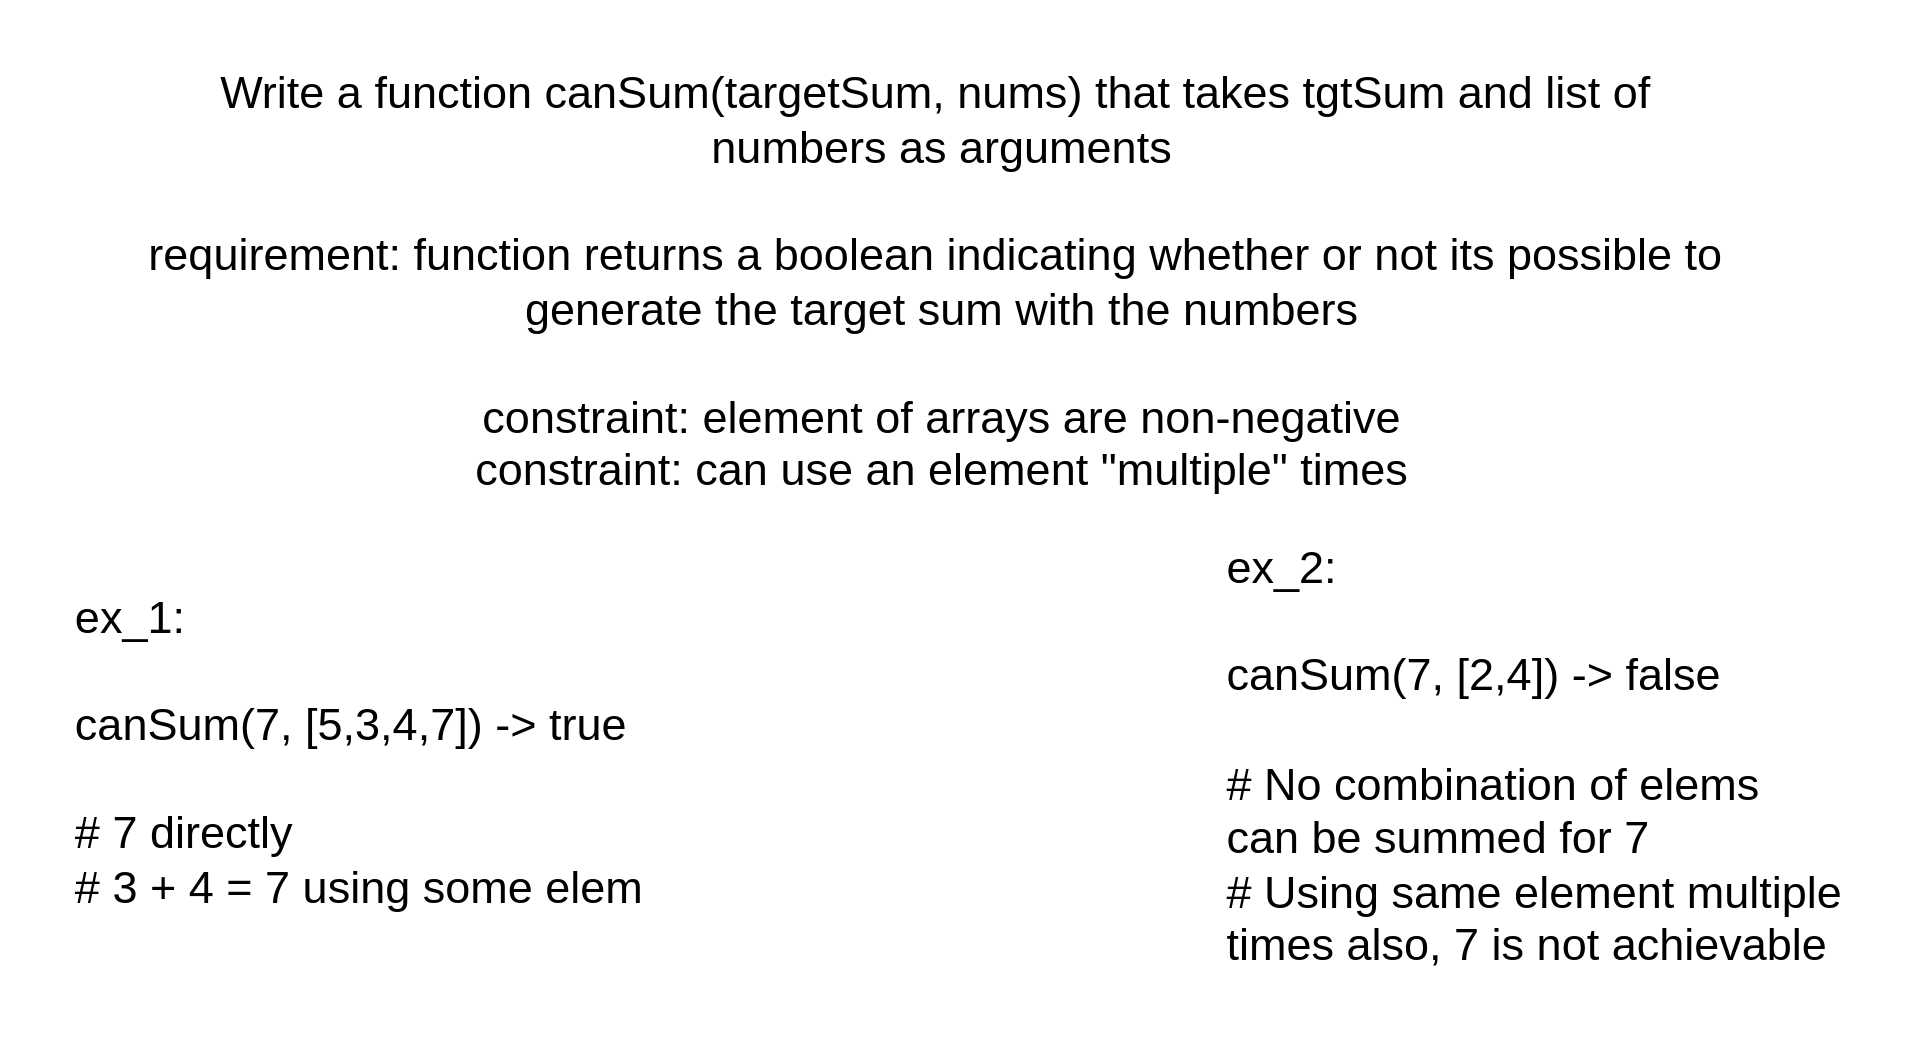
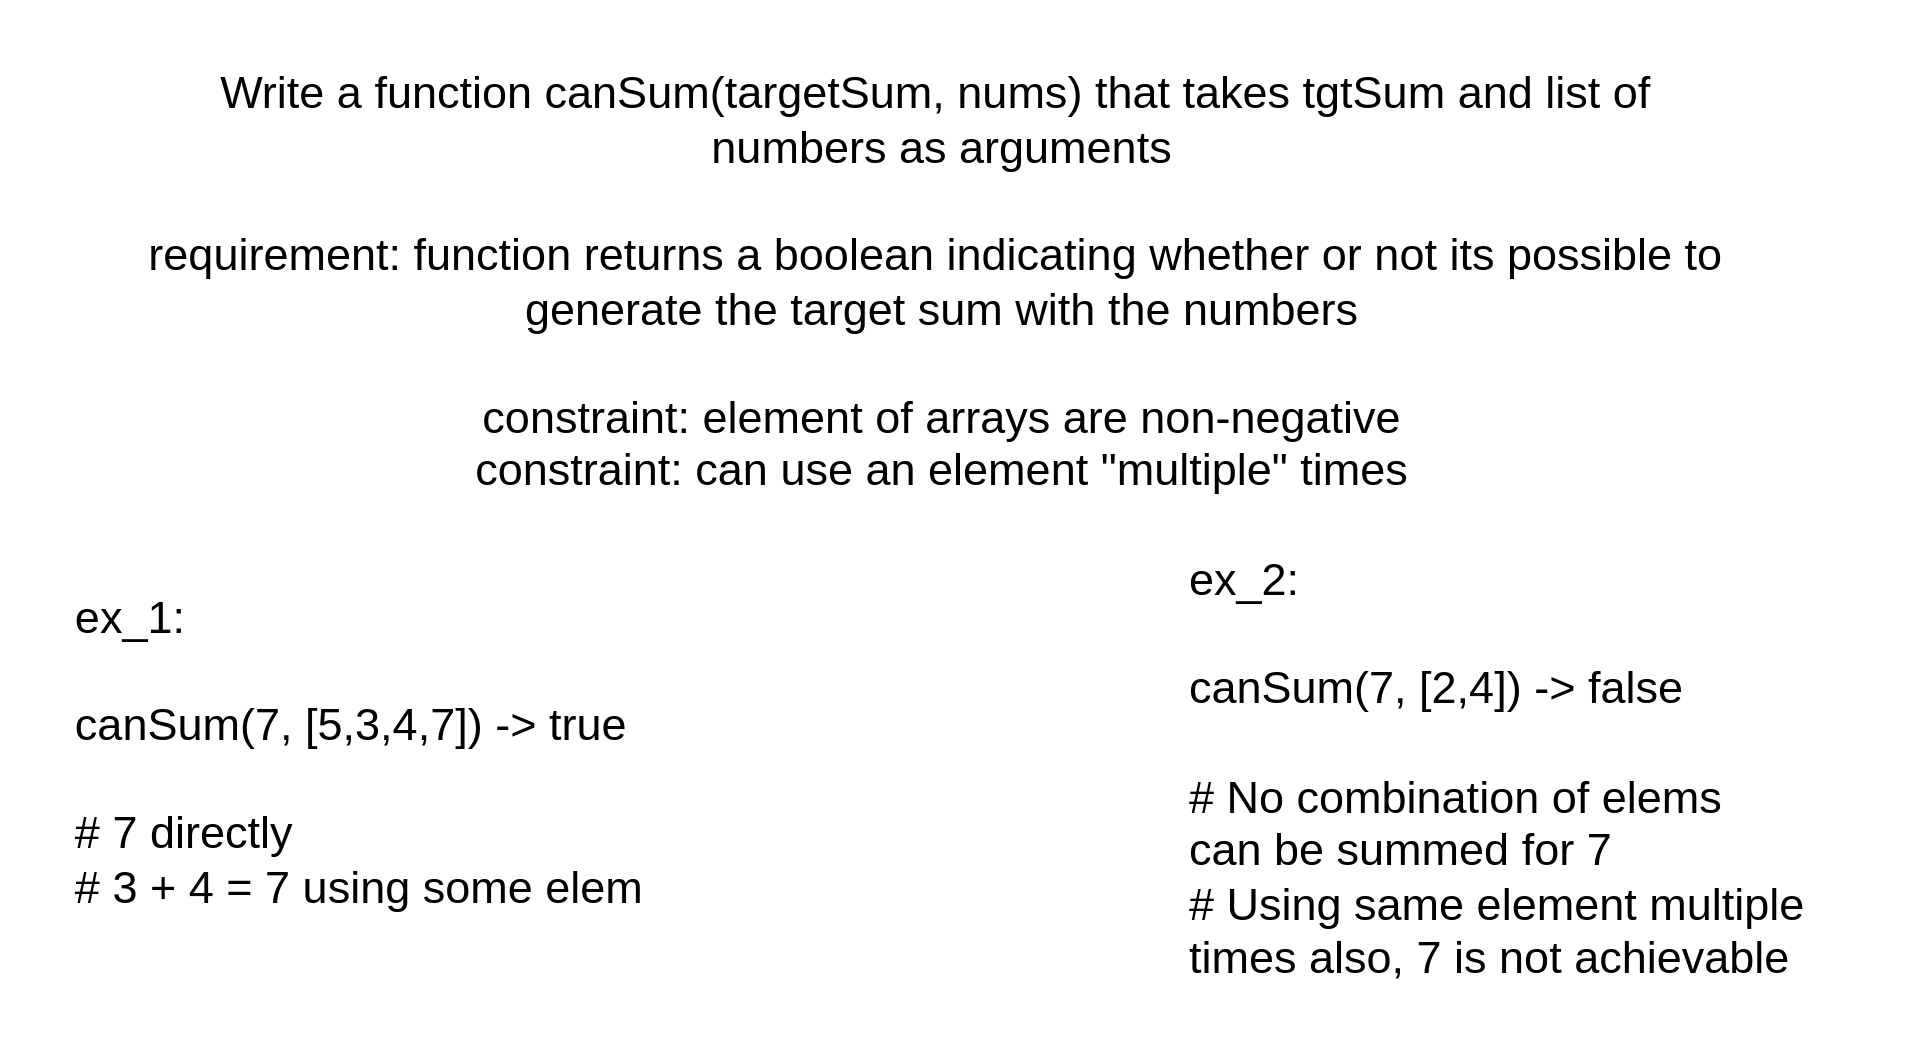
node "ex_2: canSum(7, [2,4]) -> false # No combination of elems can be summed for 7 # Using same element multiple times also, 7 is not achievable": moved (1534, 758) -> (1496, 770)
